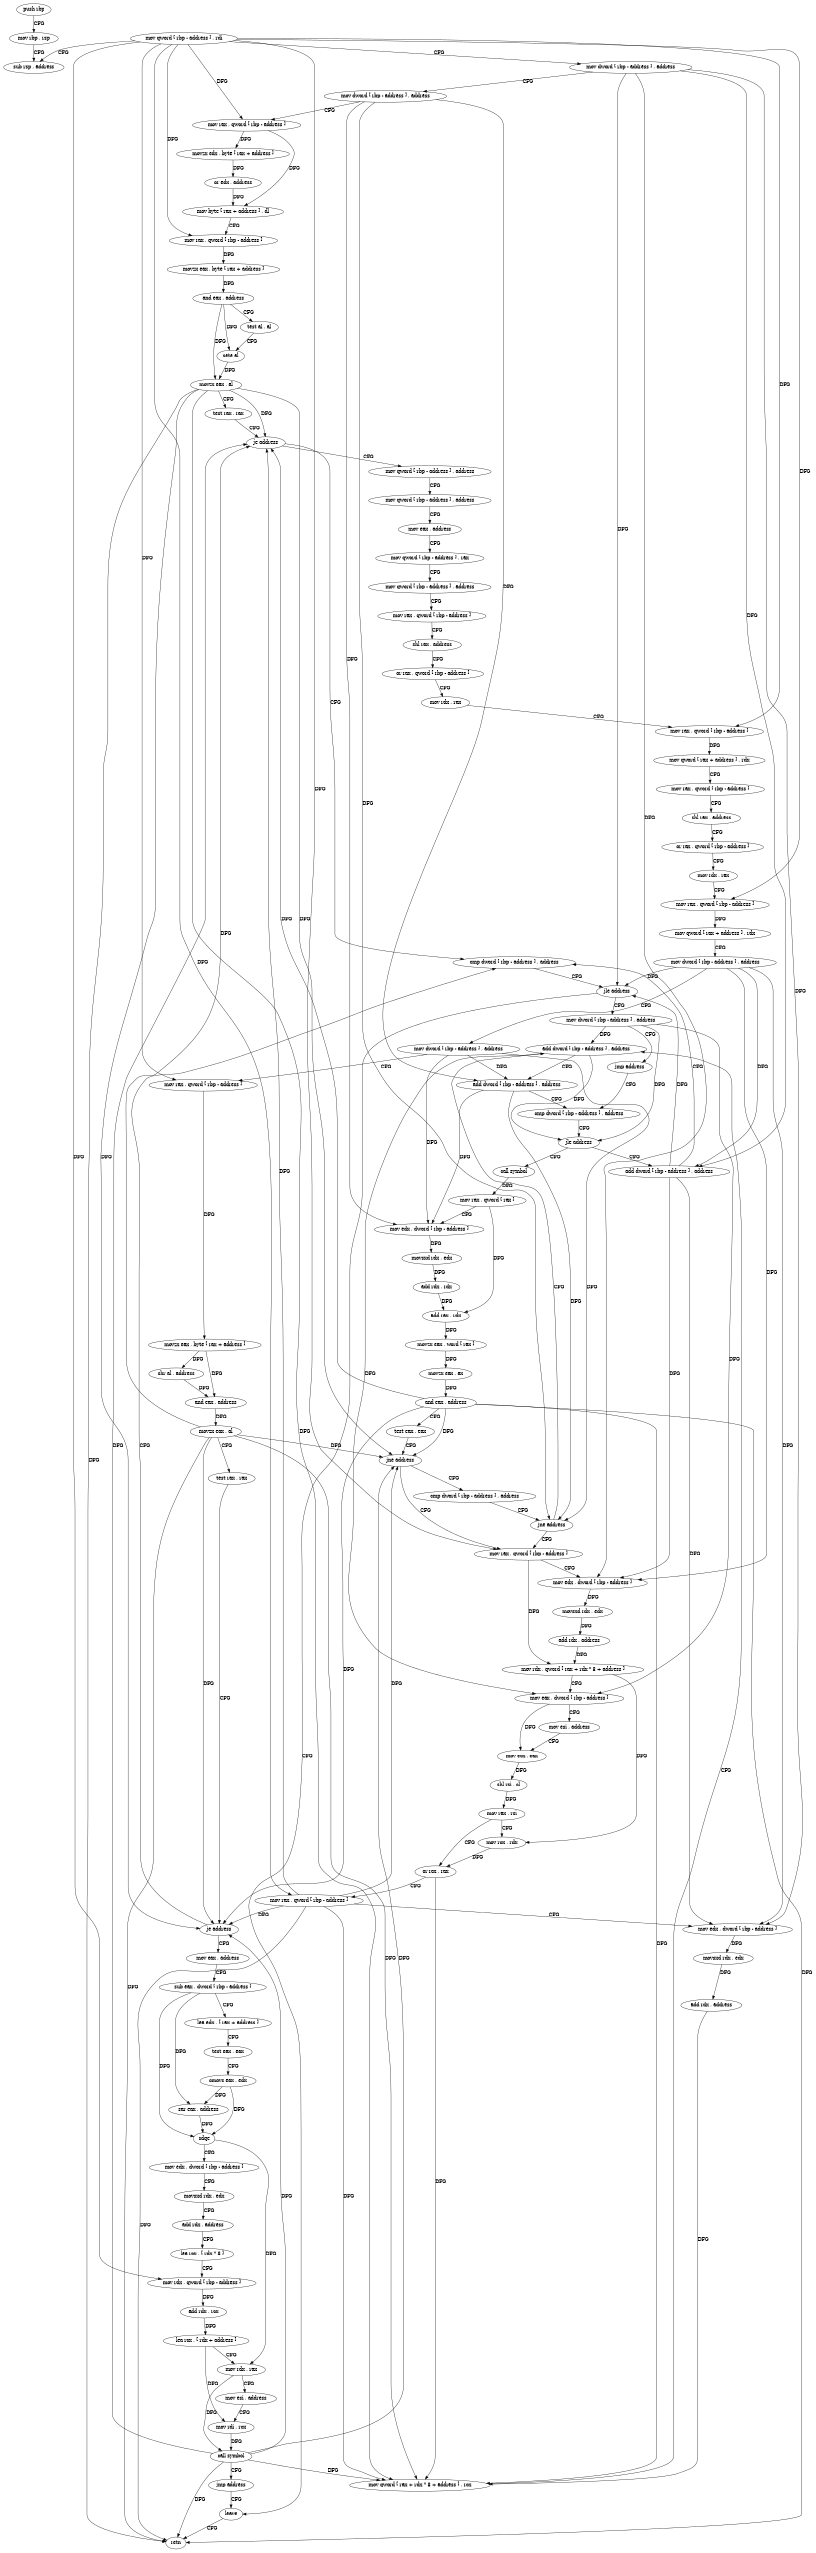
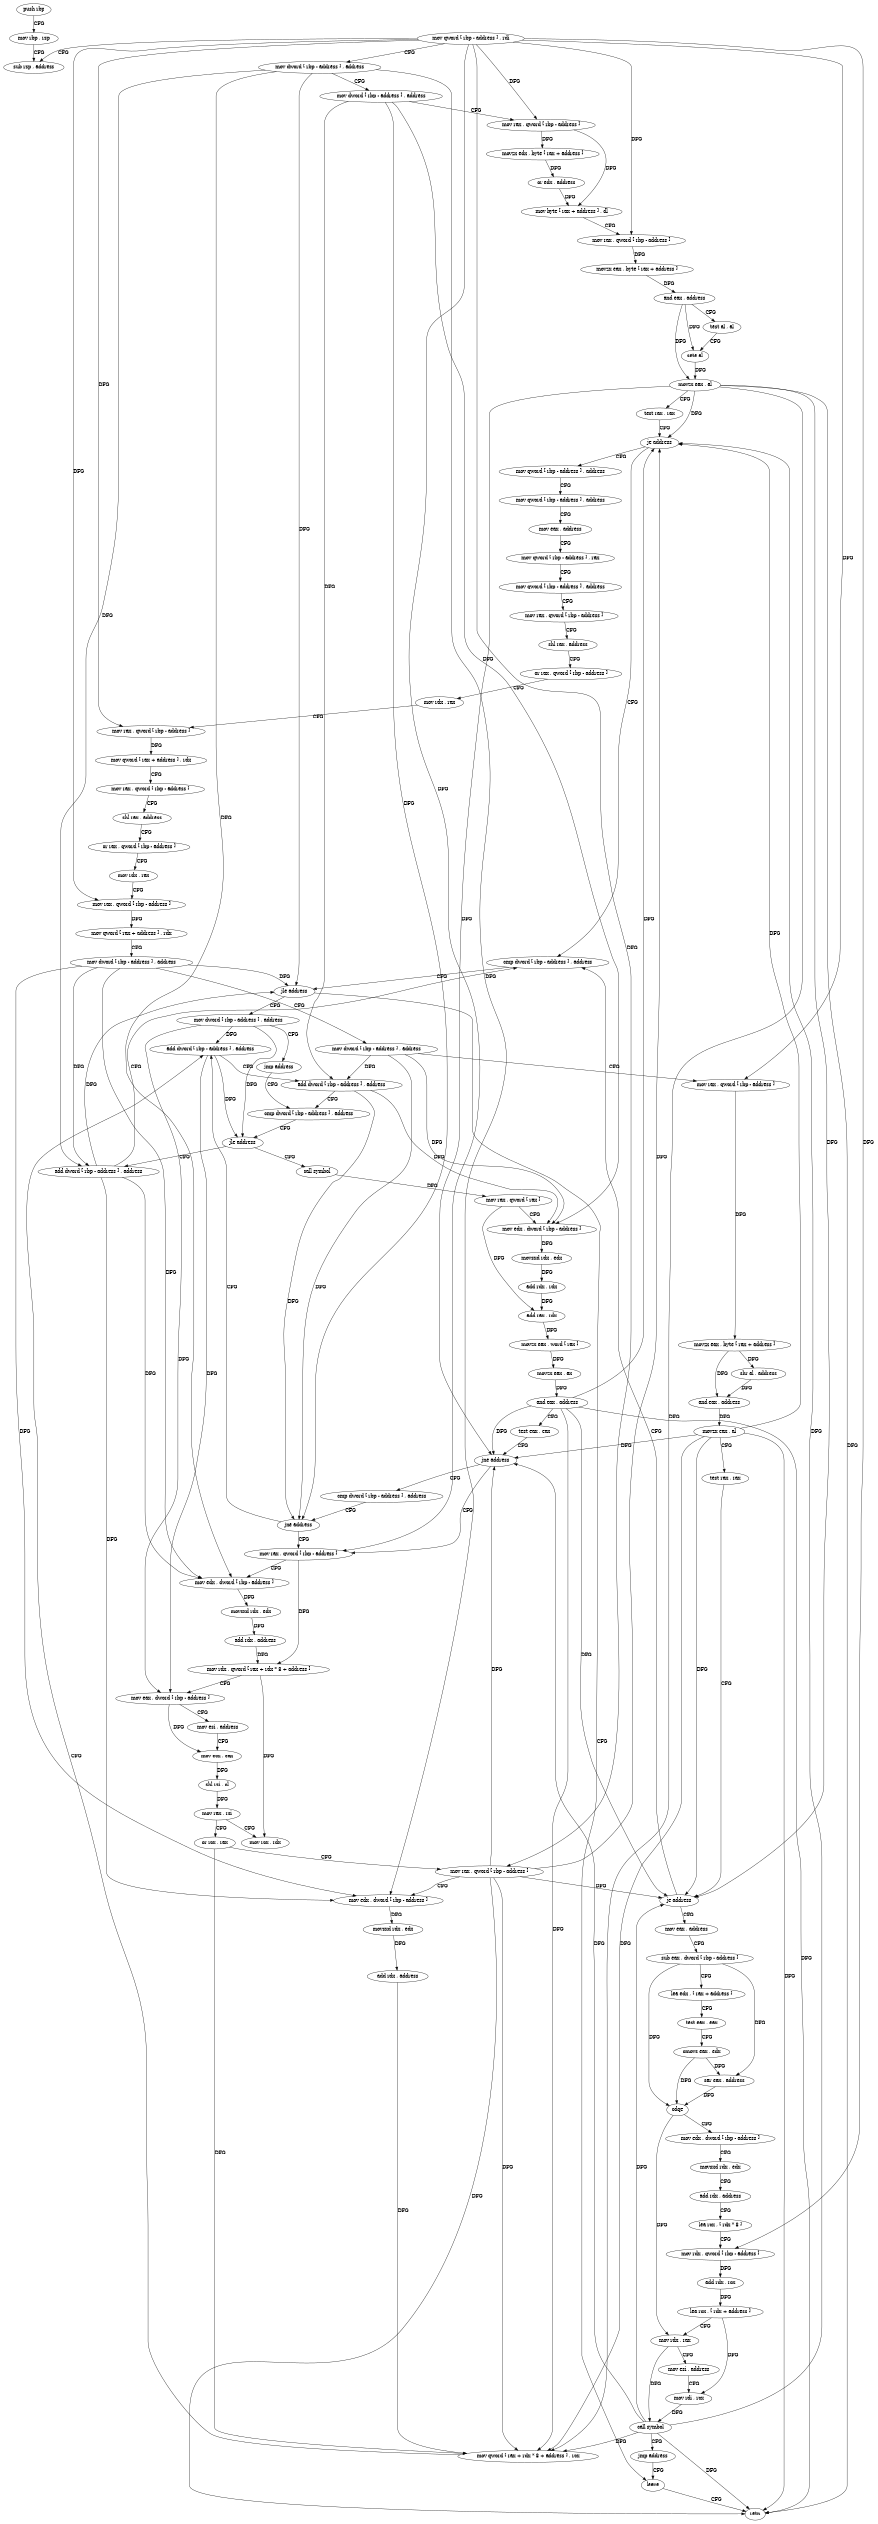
edge "mov rcx , rdx" -> "or rcx , rax": removed, label "DFG"
